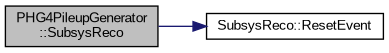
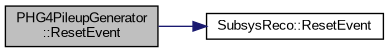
node "PHG4PileupGenerator ::SubsysReco": label "PHG4PileupGenerator ::SubsysReco" -> "PHG4PileupGenerator ::ResetEvent"
